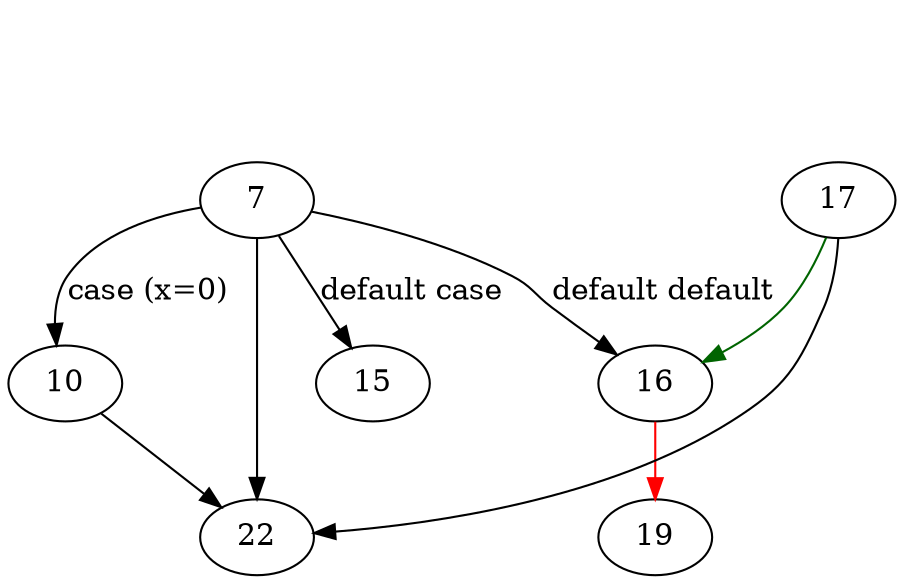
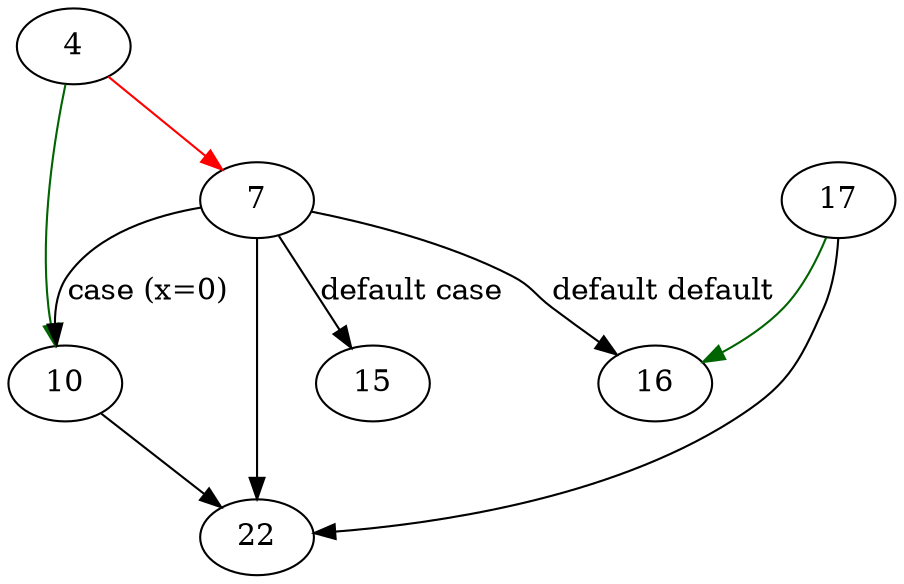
node "4": added
node "19": removed
